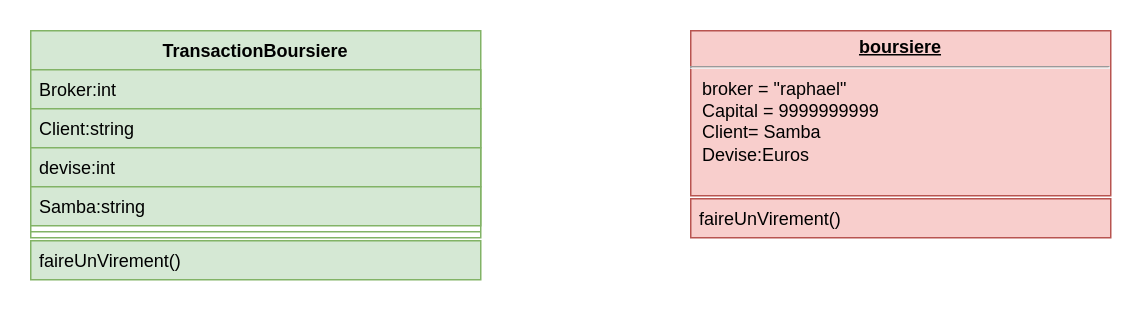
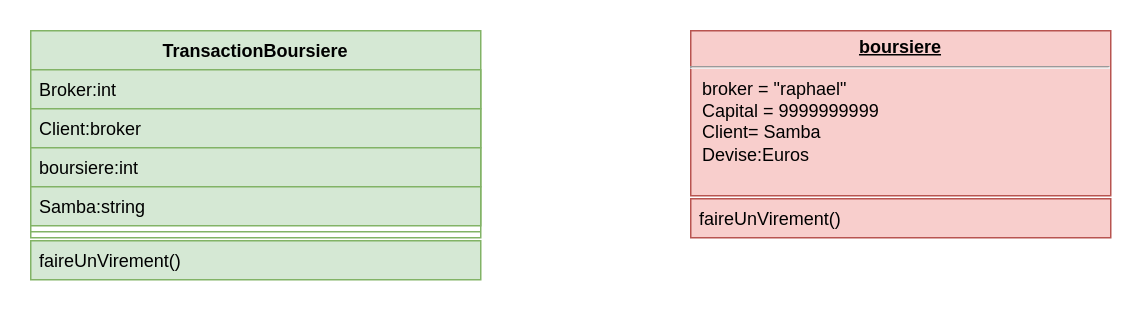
node "Client:string": label "Client:string" -> "Client:broker"
node "devise:int": label "devise:int" -> "boursiere:int"
